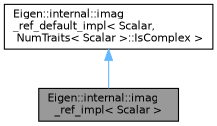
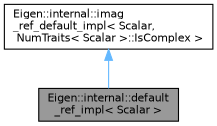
node "Eigen::internal::imag _ref_impl< Scalar >": label "Eigen::internal::imag _ref_impl< Scalar >" -> "Eigen::internal::default _ref_impl< Scalar >"
